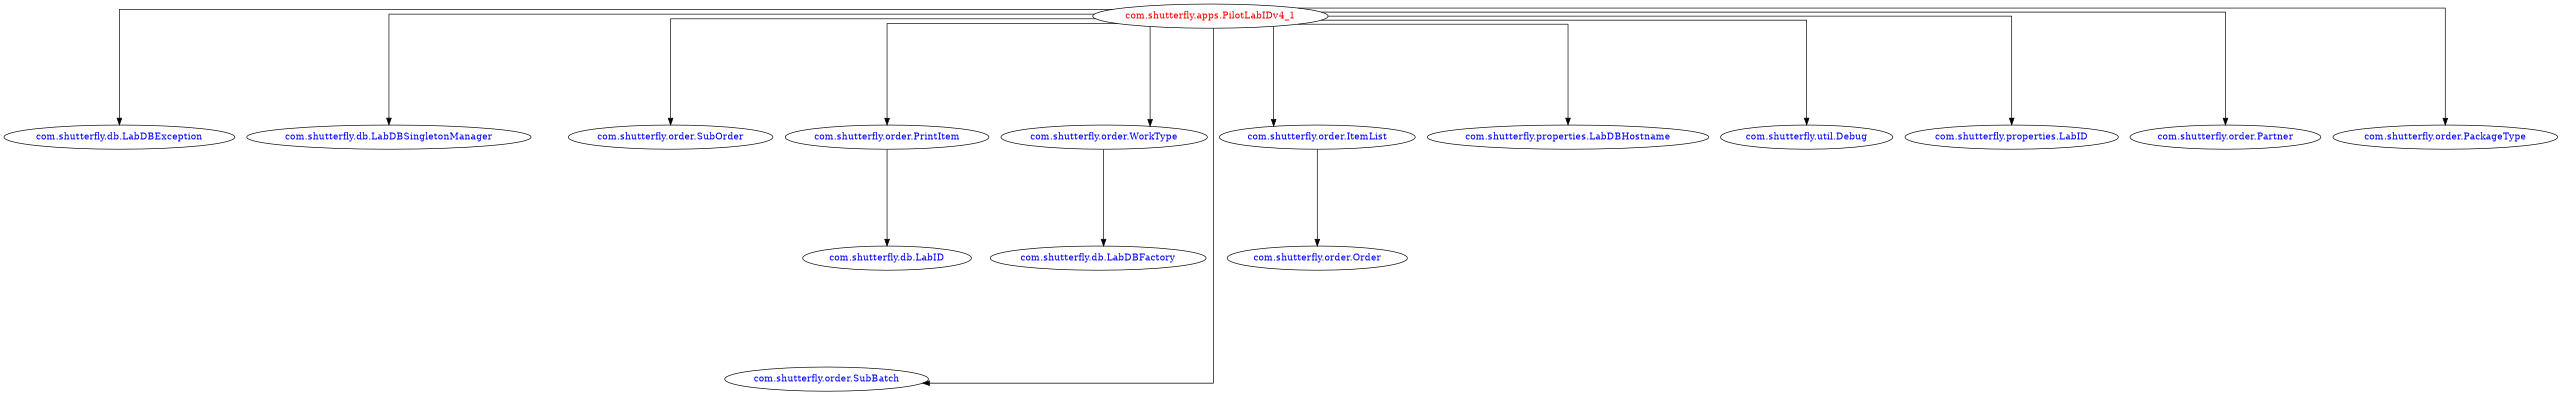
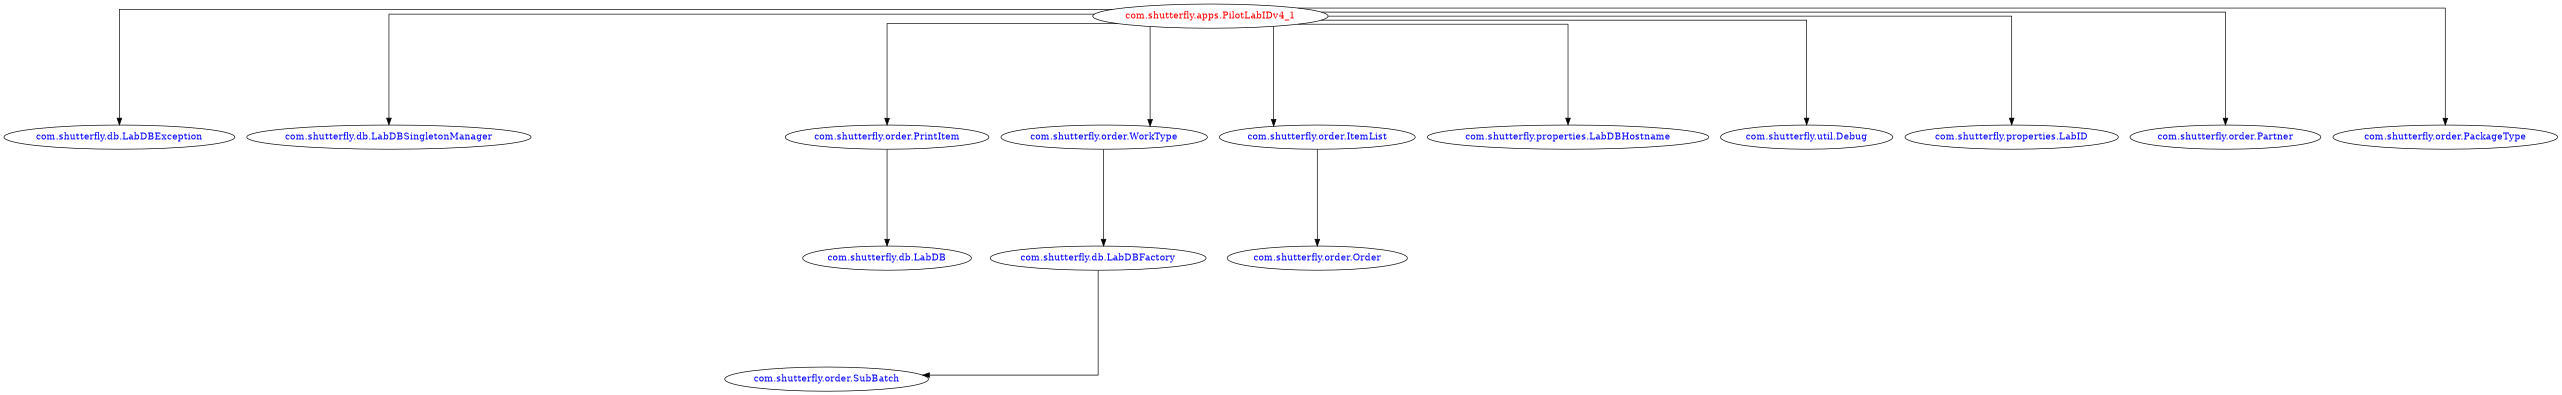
node "com.shutterfly.order.SubOrder": removed
node "com.shutterfly.db.LabID": label "com.shutterfly.db.LabID" -> "com.shutterfly.db.LabDB"
edge "com.shutterfly.apps.PilotLabIDv4_1" -> "com.shutterfly.order.SubBatch": now "com.shutterfly.db.LabDBFactory" -> "com.shutterfly.order.SubBatch"
